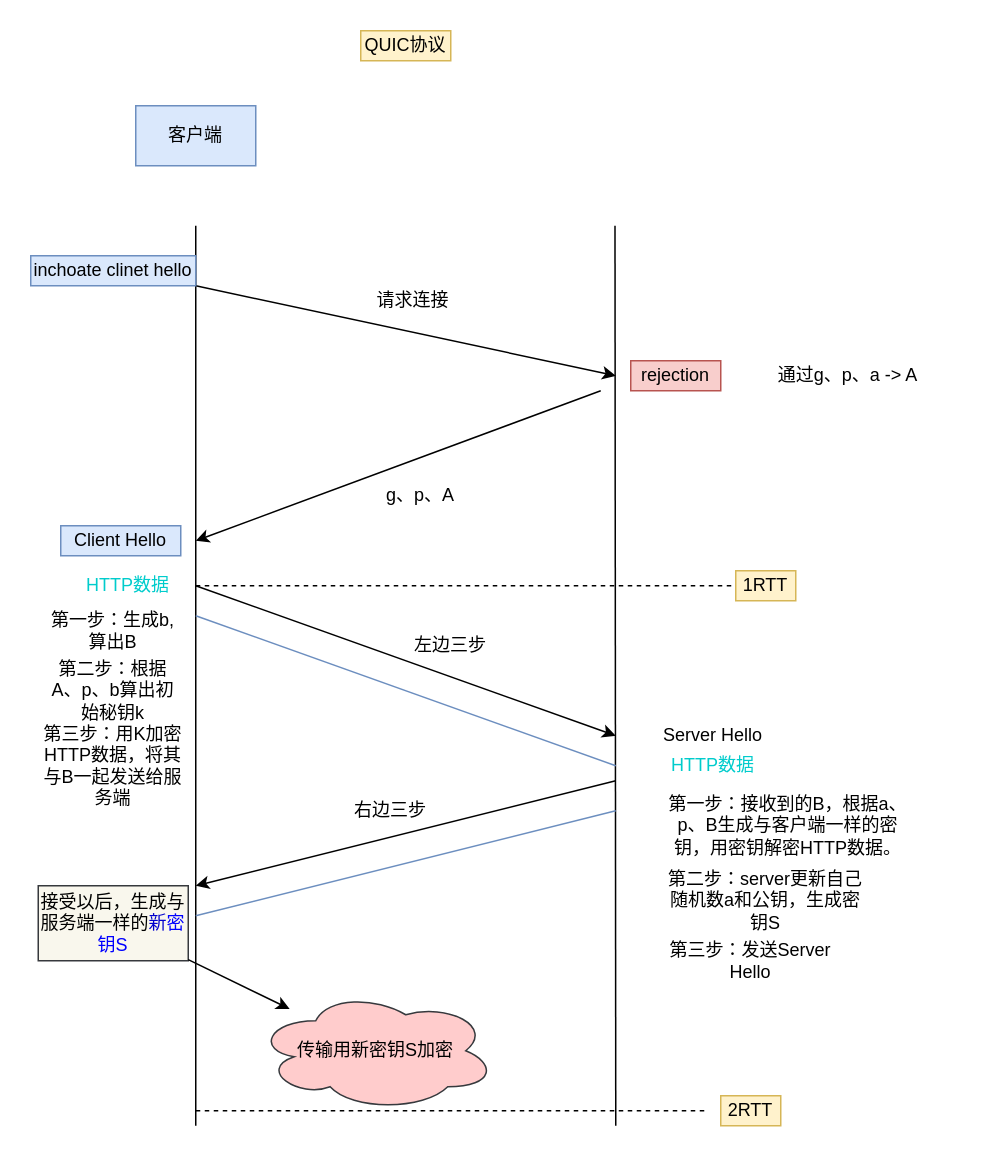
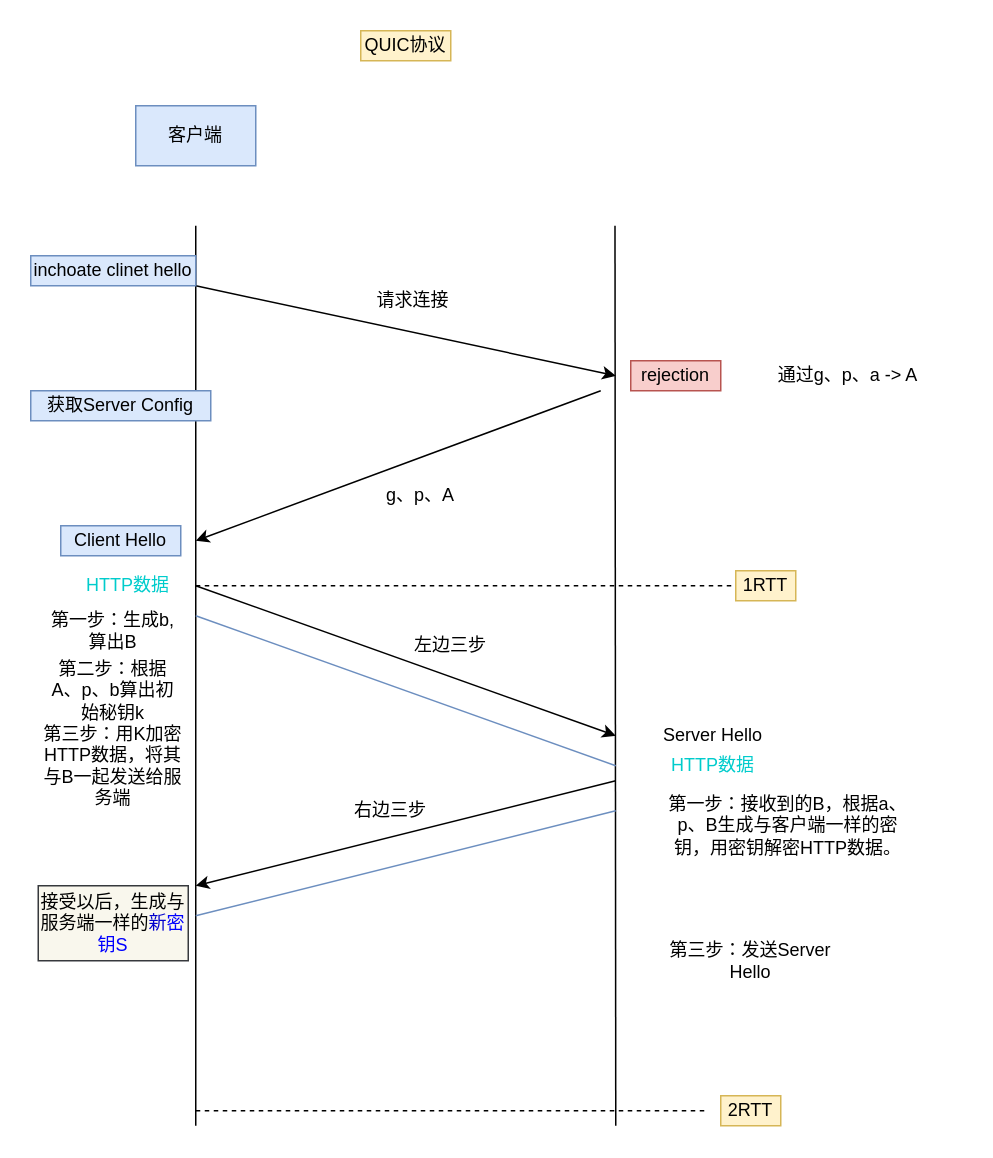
node "获取Server Config": added
node "第二步：server更新自己随机数a和公钥，生成密钥S": removed
edge "接受以后，生成与服务端一样的新密钥S" -> "传输用新密钥S加密": removed
node "传输用新密钥S加密": removed
